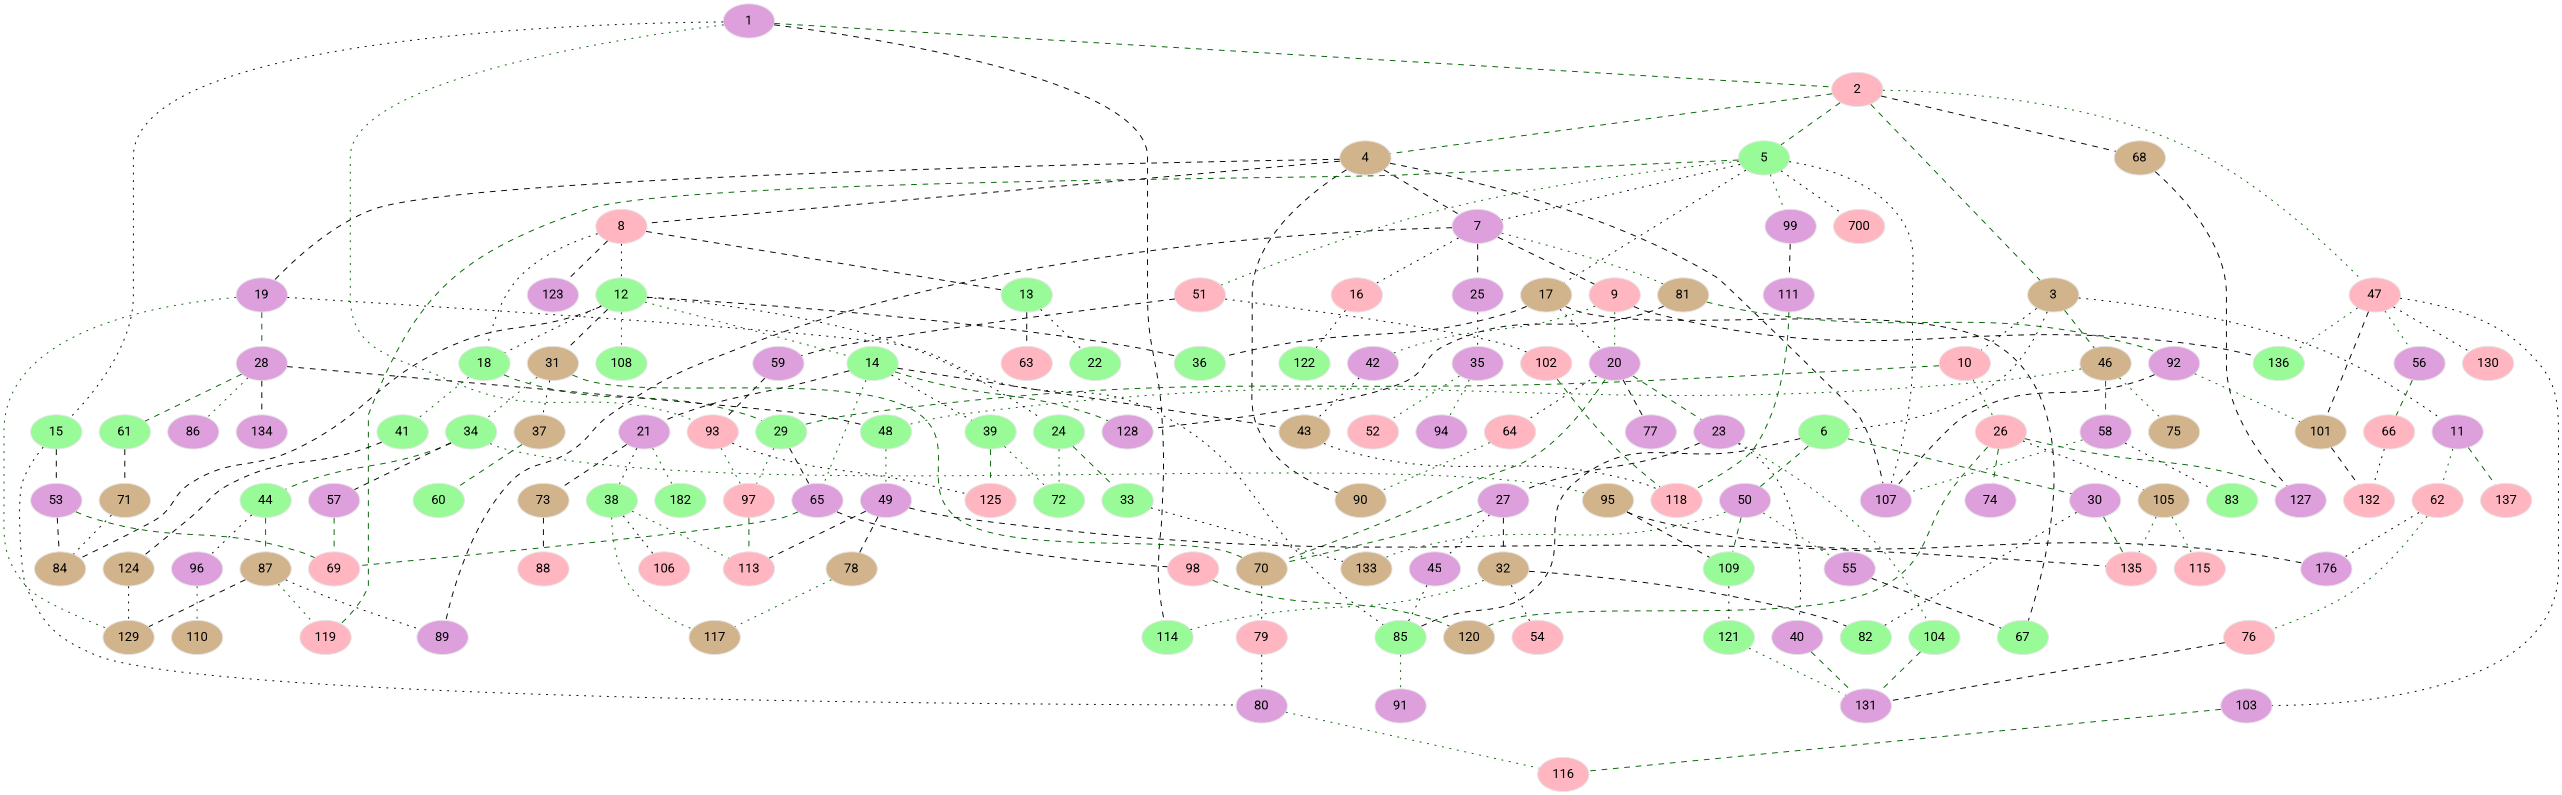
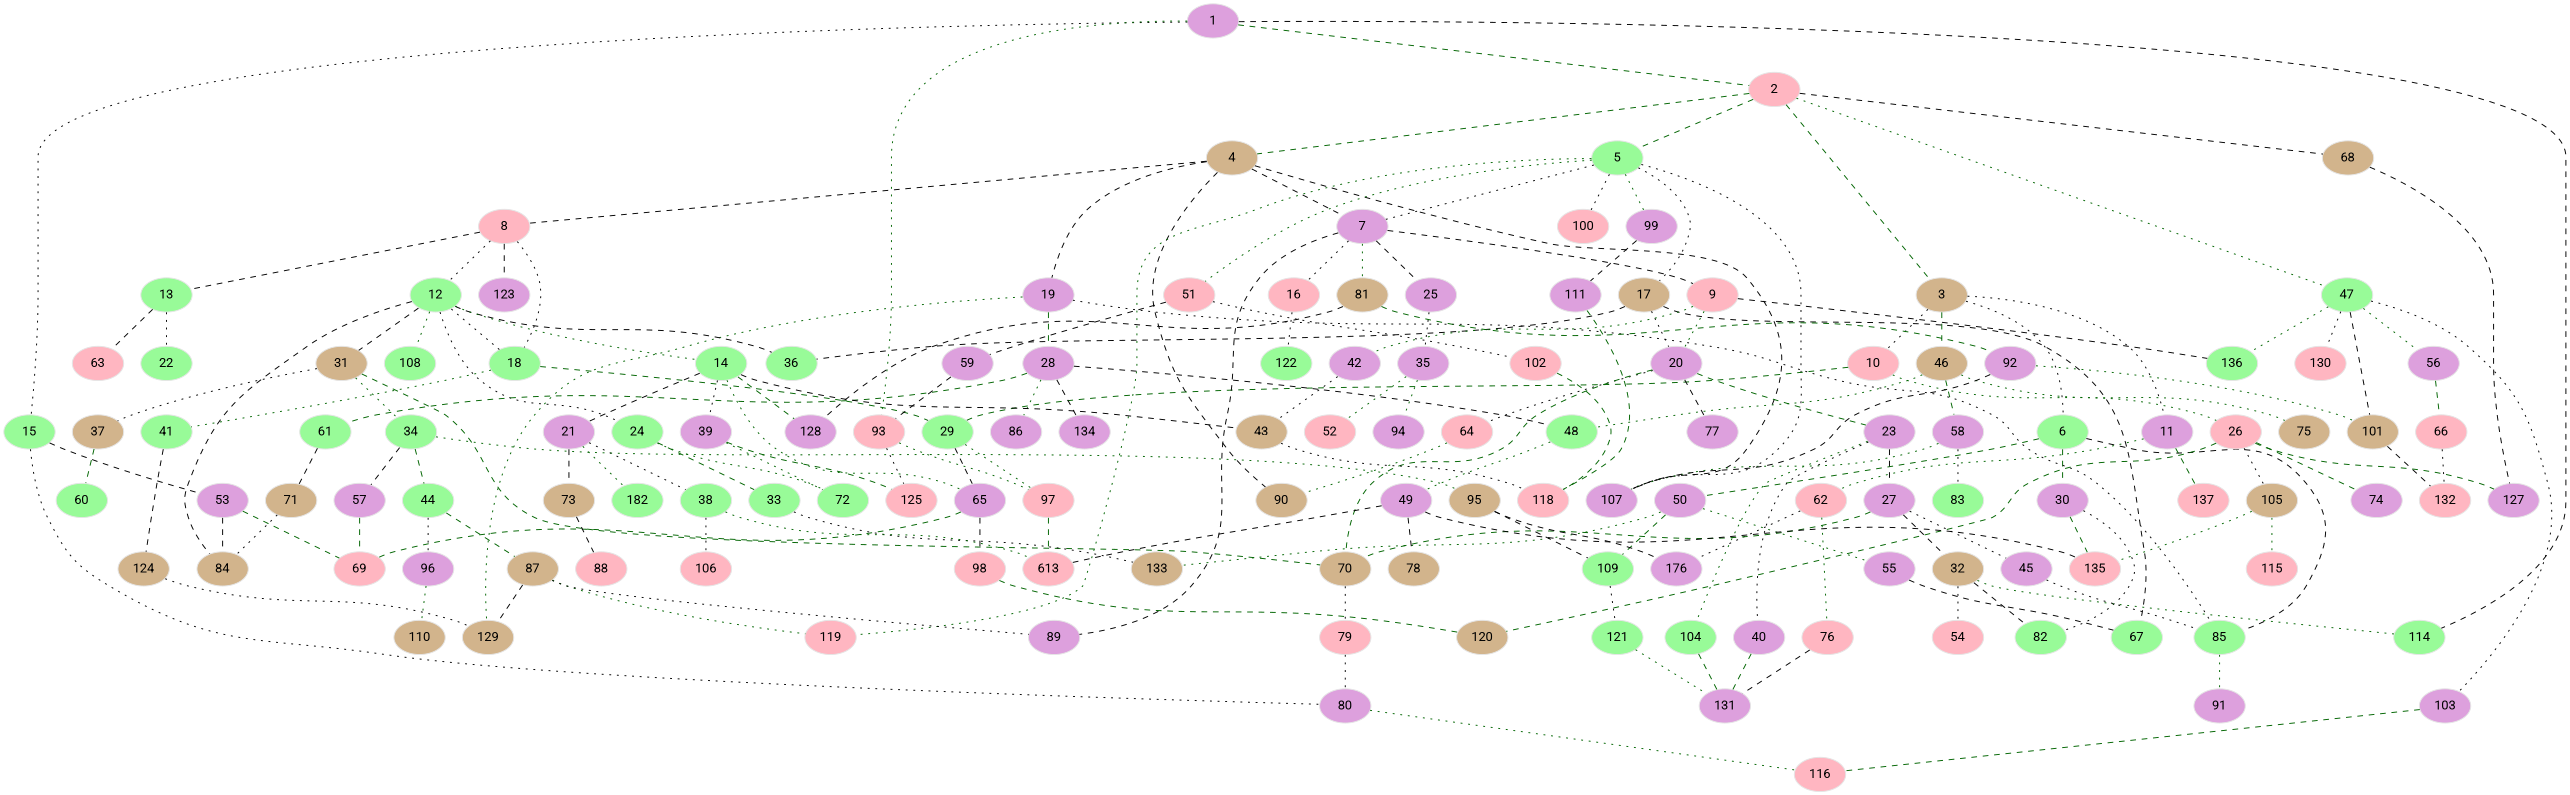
edge "5" -- "119": style dashed -> dotted
node "700": label "700" -> "100"
node "47": fillcolor lightpink -> palegreen
node "39": fillcolor palegreen -> plum
node "113": label "113" -> "613"
node "117": removed
